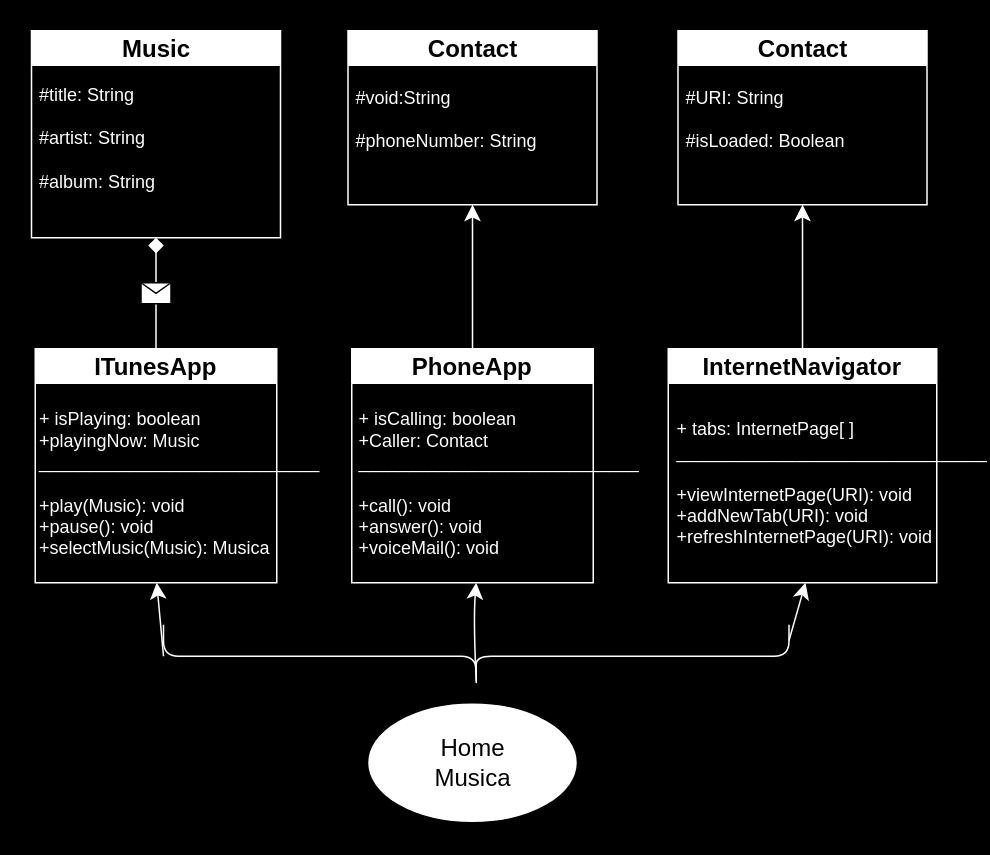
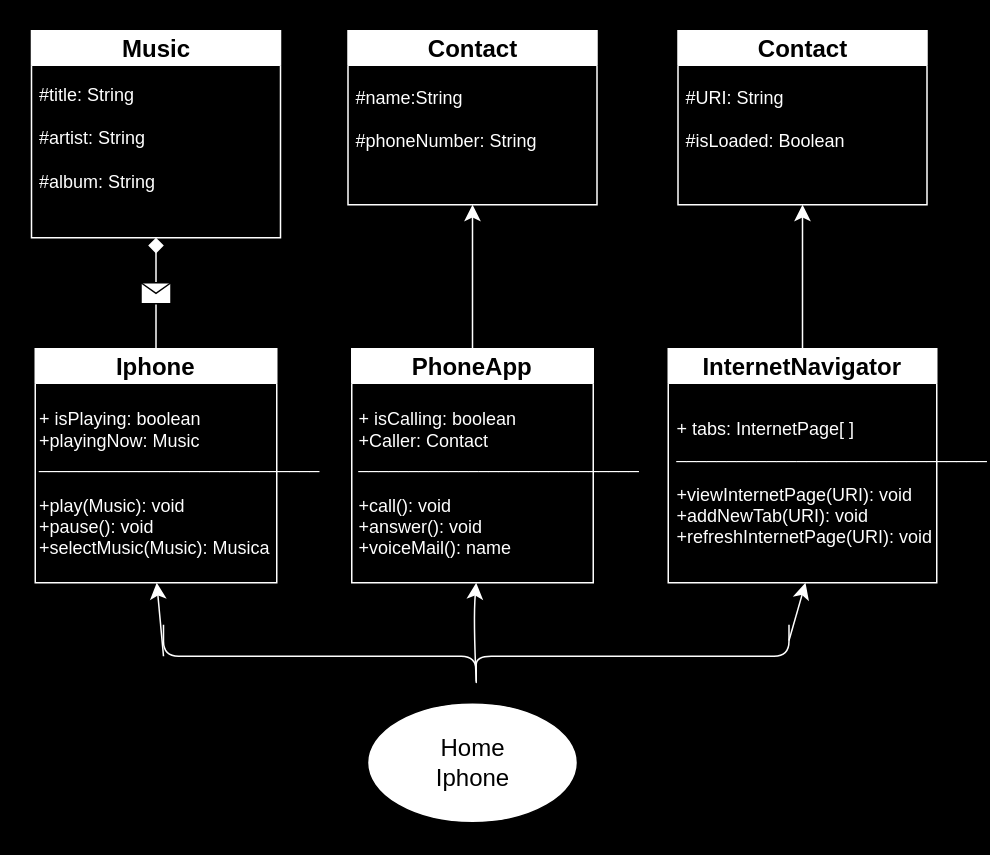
node "#void:String #phoneNumber: String": label "#void:String #phoneNumber: String" -> "#name:String #phoneNumber: String"
node "ITunesApp": label "ITunesApp" -> "Iphone"
node "+ isCalling: boolean+Caller: Contact ____________________________ +call(): void+answer(): void+voiceMail(): void": label "+ isCalling: boolean+Caller: Contact ____________________________ +call(): void+answer(): void+voiceMail(): void" -> "+ isCalling: boolean+Caller: Contact ____________________________ +call(): void+answer(): void+voiceMail(): name"
node "Home Musica": label "Home Musica" -> "Home Iphone"
